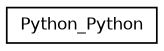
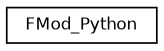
node "Python_Python": label "Python_Python" -> "FMod_Python"
